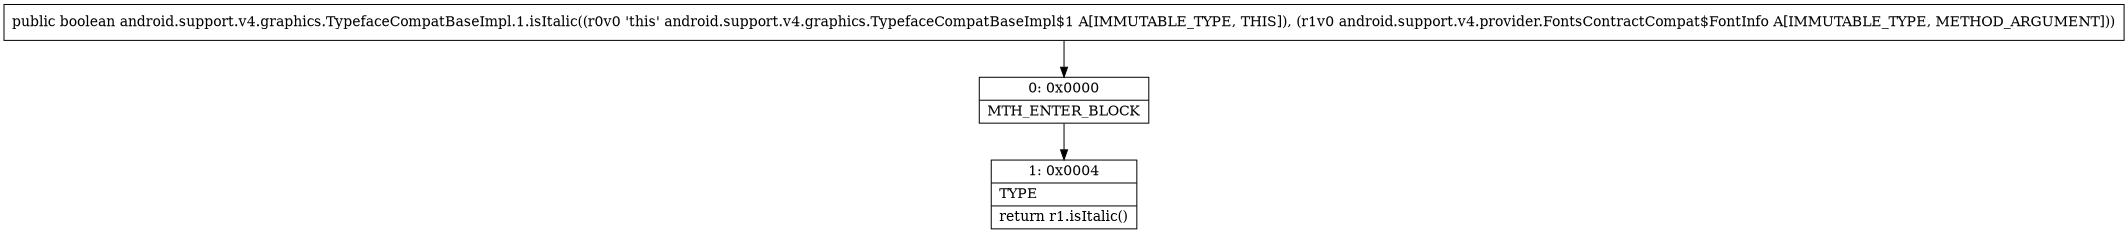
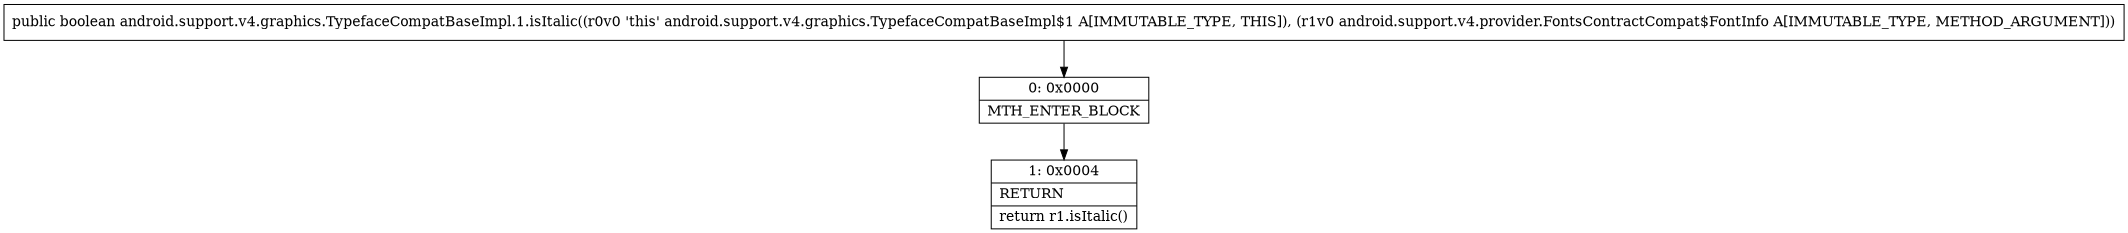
node "1: 0x0004": text "TYPE" -> "RETURN"
